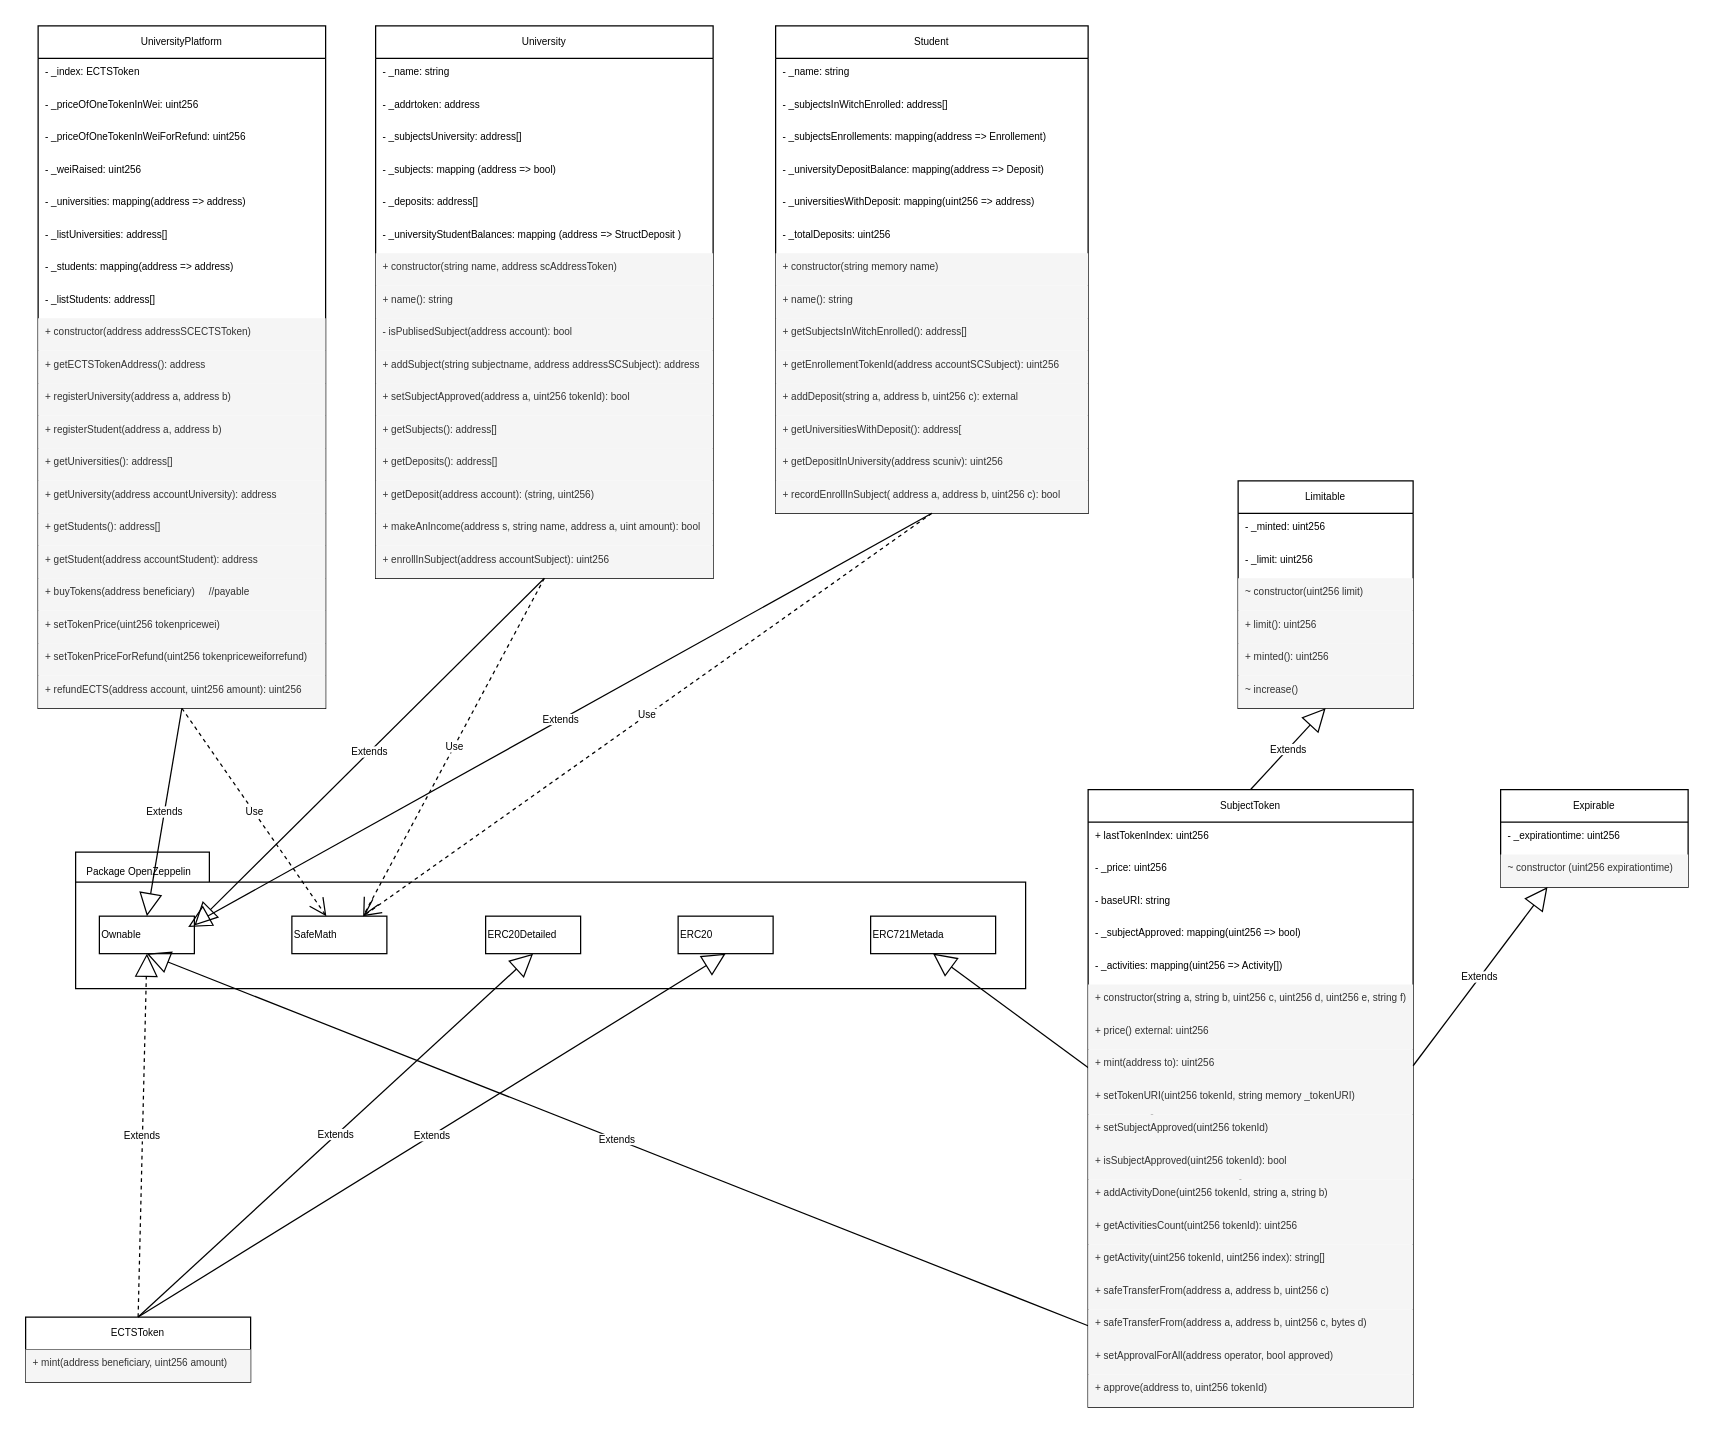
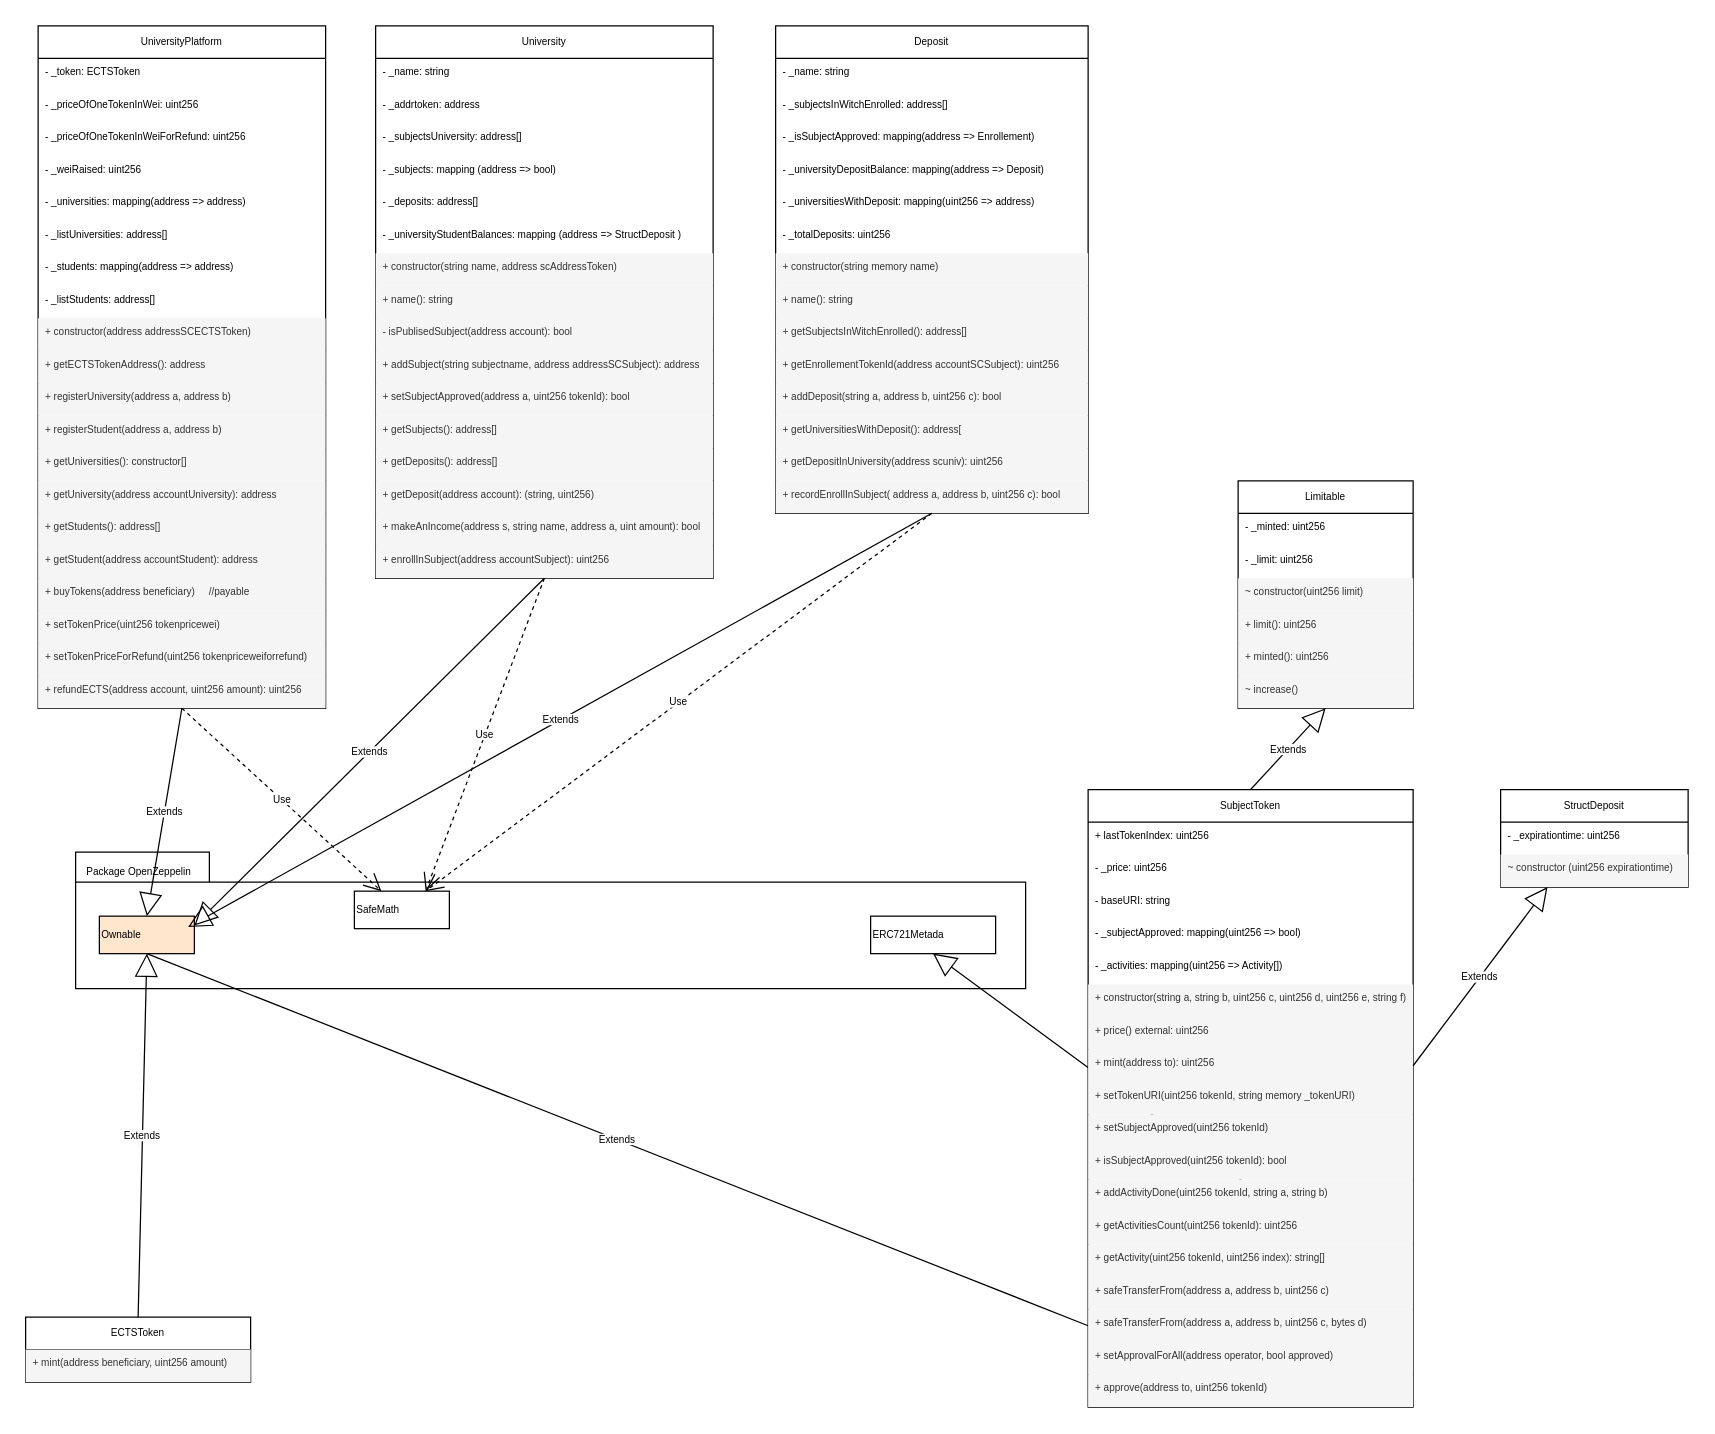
node "Student": label "Student" -> "Deposit"
node "- _index: ECTSToken": label "- _index: ECTSToken" -> "- _token: ECTSToken"
node "- _subjectsEnrollements: mapping(address => Enrollement)": label "- _subjectsEnrollements: mapping(address => Enrollement)" -> "- _isSubjectApproved: mapping(address => Enrollement)"
node "+ addDeposit(string a, address b, uint256 c): external": label "+ addDeposit(string a, address b, uint256 c): external" -> "+ addDeposit(string a, address b, uint256 c): bool"
node "+ getUniversities(): address[]": label "+ getUniversities(): address[]" -> "+ getUniversities(): constructor[]"
node "Expirable": label "Expirable" -> "StructDeposit"
node "Ownable": fillcolor #ffffff -> #ffe6cc
node "SafeMath": moved (339, 935) -> (402, 910)
node "ERC20Detailed": removed
node "ERC20": removed
edge "+ safeTransferFrom(address a, address b, uint256 c, bytes d)" -> "Ownable": arrowhead block -> none
edge "ECTSToken" -> "ERC20Detailed": removed, label "Extends"
edge "ECTSToken" -> "ERC20": removed, label "Extends"
edge "ECTSToken" -> "Ownable": style dashed -> solid
